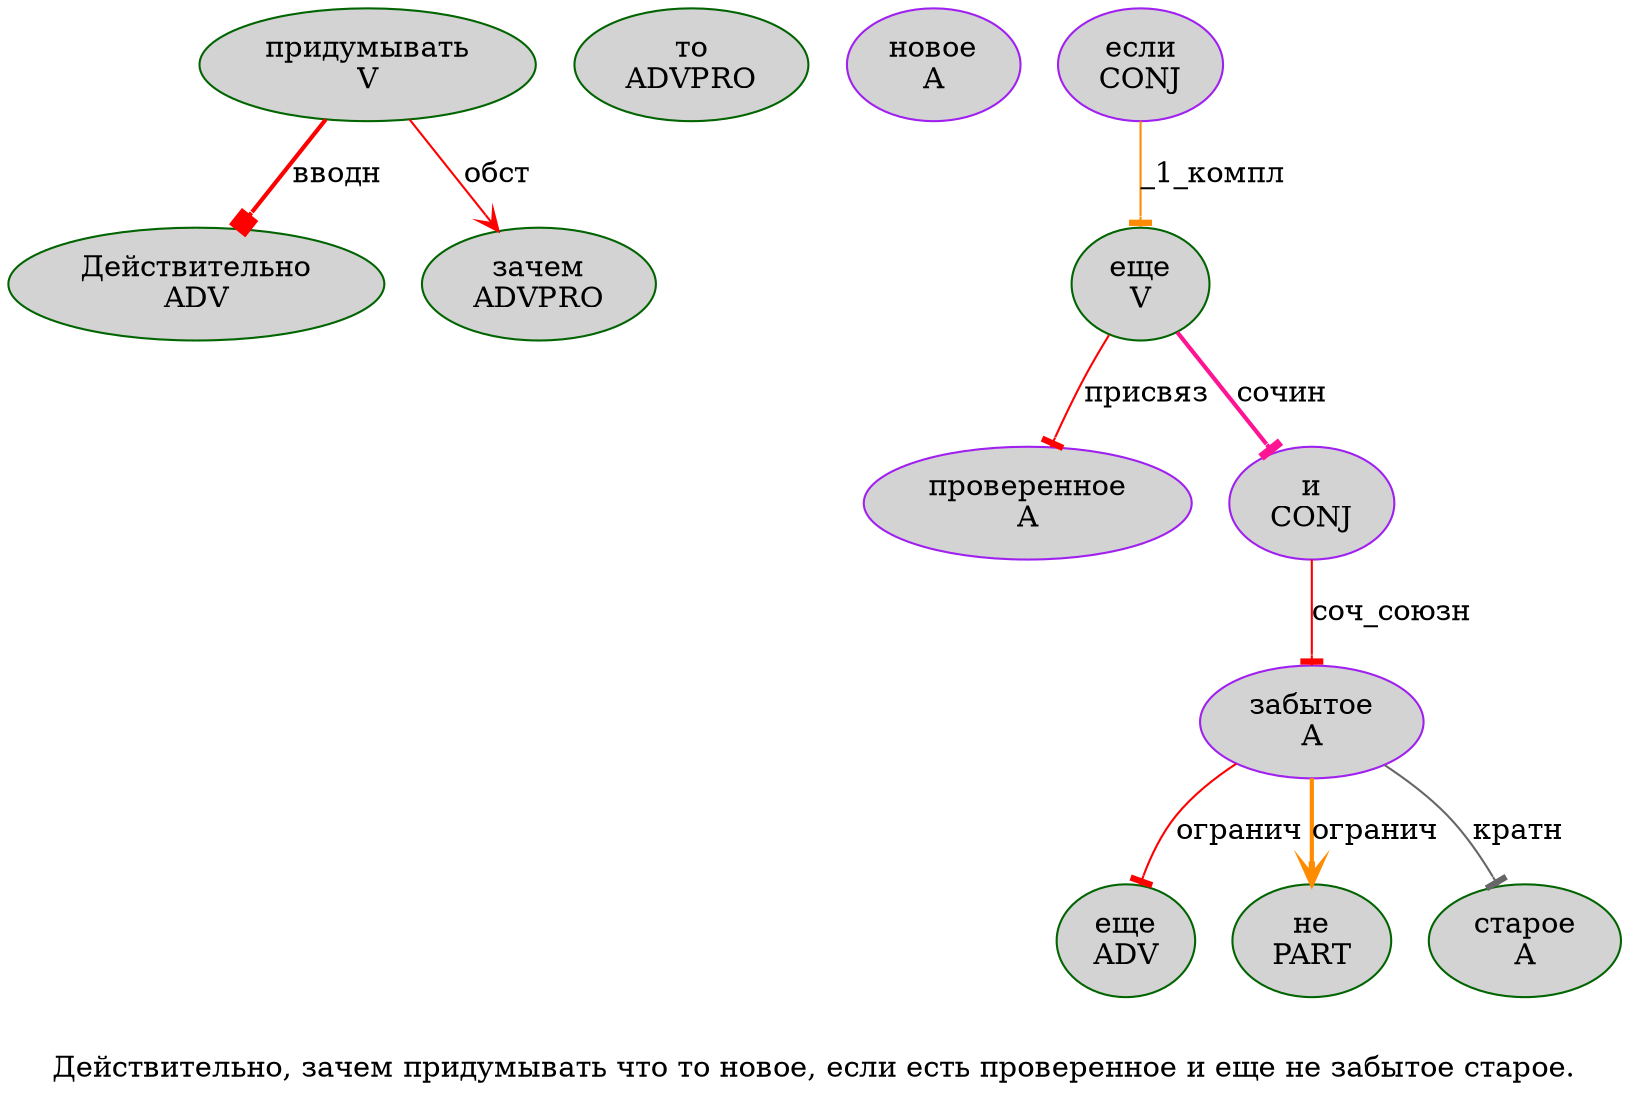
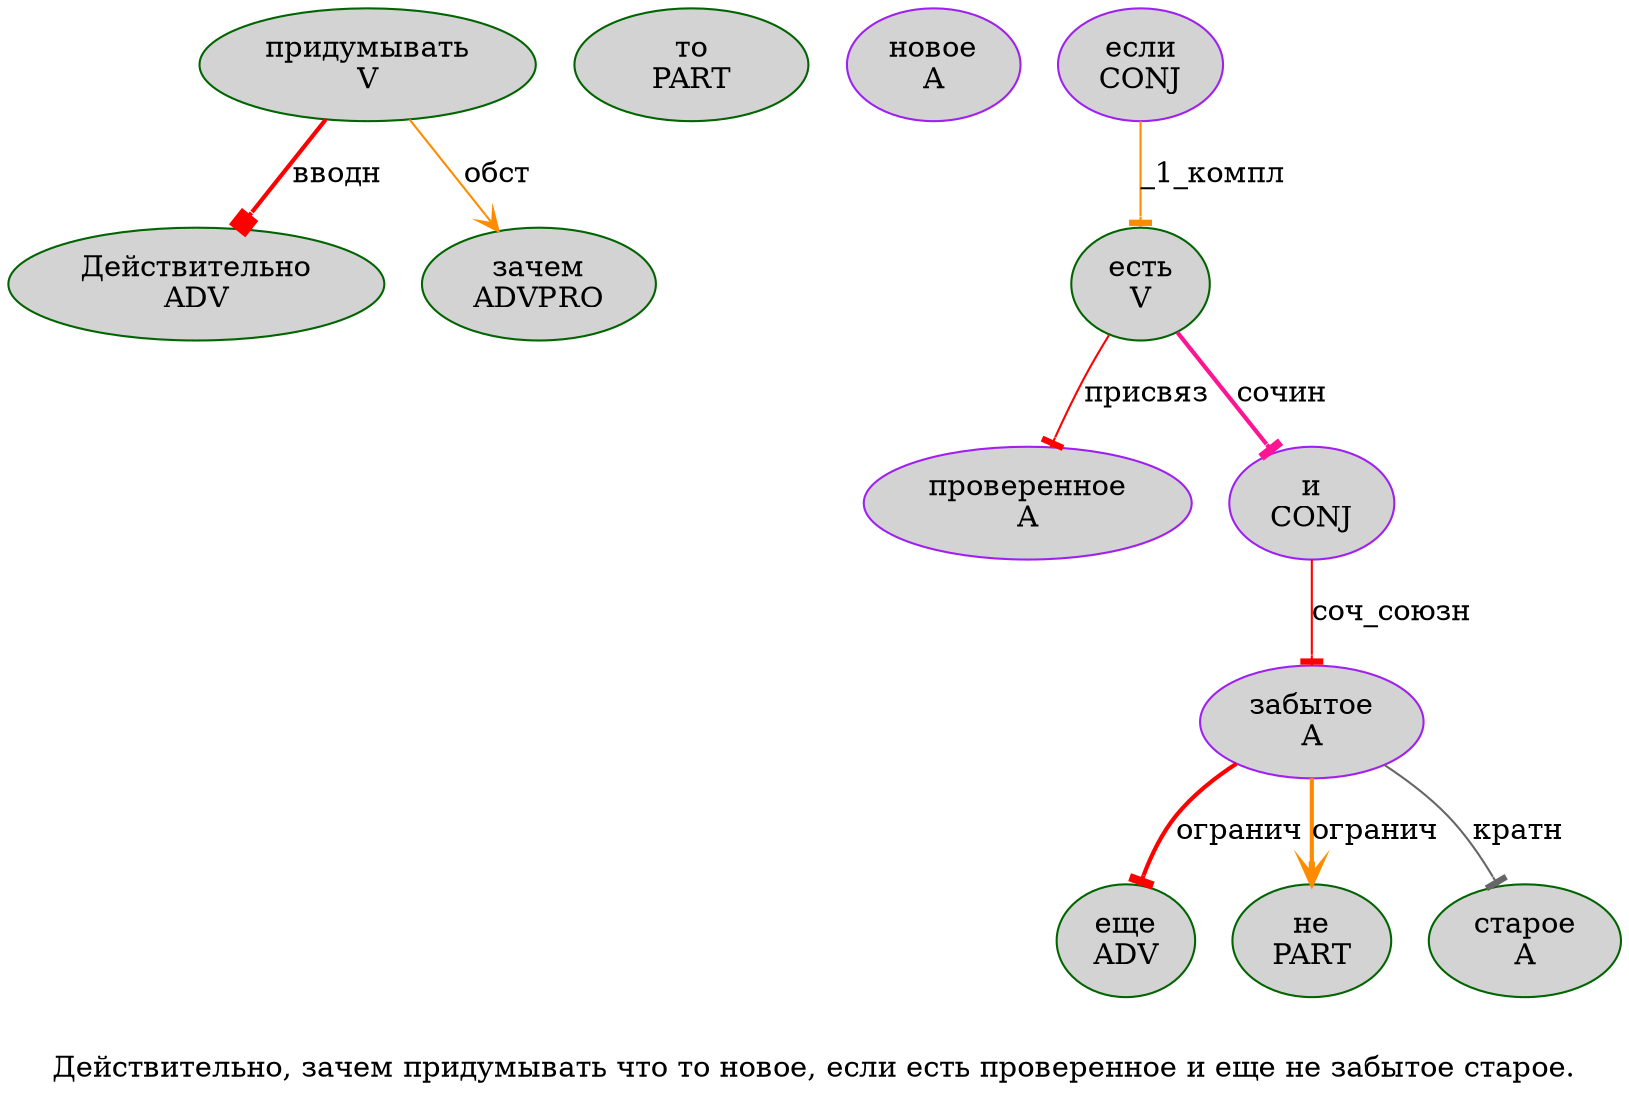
node "то ADVPRO": label "то ADVPRO" -> "то PART"
edge "придумывать V" -> "зачем ADVPRO": color red -> darkorange
node "еще V": label "еще V" -> "есть V"
edge "забытое A" -> "еще ADV": style solid -> bold
